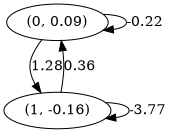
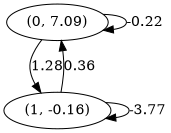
node "(0, 0.09)": label "(0, 0.09)" -> "(0, 7.09)"
